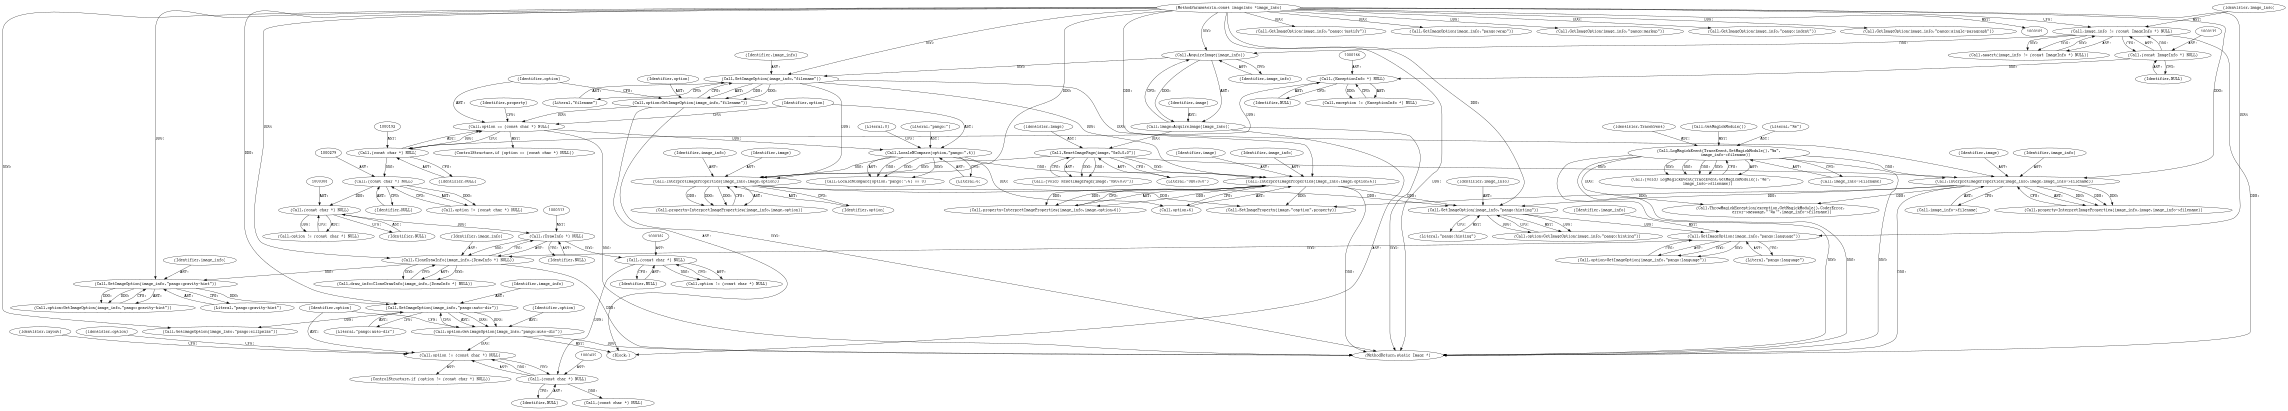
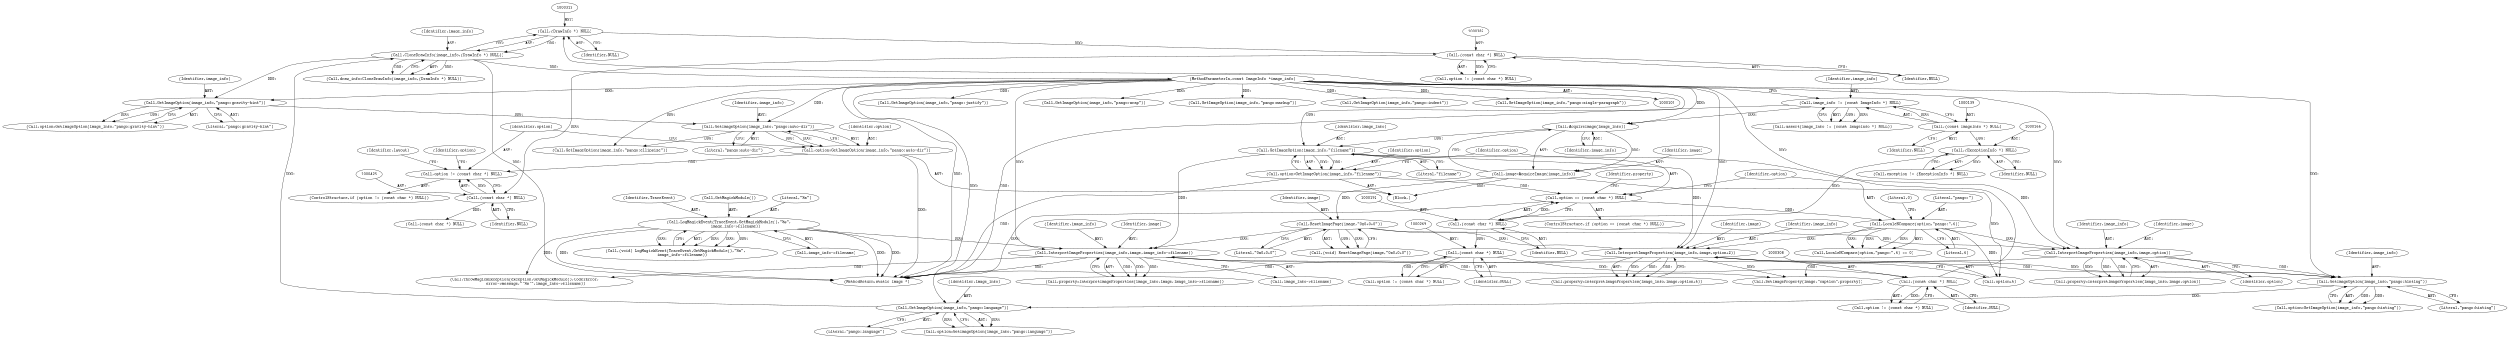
edge "(MethodParameterIn,const ImageInfo *image_info)" -> "(Call,CloneDrawInfo(image_info,(DrawInfo *) NULL))": reversed
edge "(Call,assert(image_info != (const ImageInfo *) NULL))" -> "(Call,image_info != (const ImageInfo *) NULL)": label "DDG: " -> "CFG: "
node "1000279": label "1000279" -> "1000269"
edge "(Call,image=AcquireImage(image_info))" -> "(MethodReturn,static Image *)": now "(Call,image=AcquireImage(image_info))" -> "(Call,option+6)"
node "(Call,InterpretImageProperties(image_info,image,option+6))": label "(Call,InterpretImageProperties(image_info,image,option+6))" -> "(Call,InterpretImageProperties(image_info,image,option+2))"
edge "(Call,image=AcquireImage(image_info))" -> "(Block,)": label "AST: " -> "DDG: "
